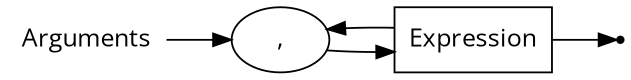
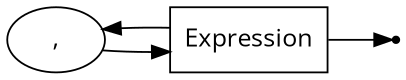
node "Arguments": removed
